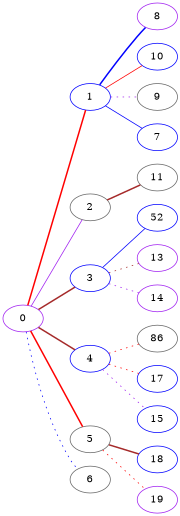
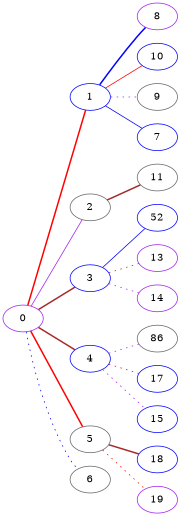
edge "86" -- "4": color red -> purple
